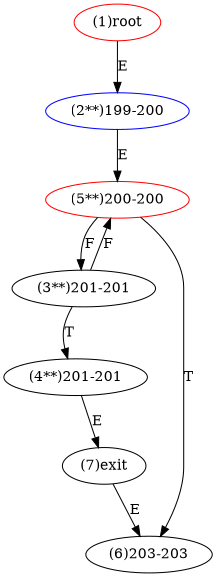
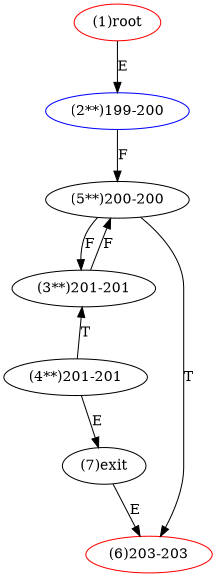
edge "(2**)199-200" -> "(5**)200-200": label "E" -> "F"
node "(5**)200-200": color red -> black
edge "(3**)201-201" -> "(4**)201-201": reversed
node "(6)203-203": color black -> red
